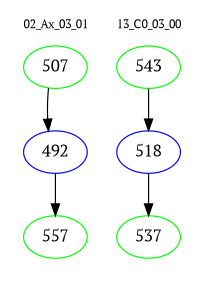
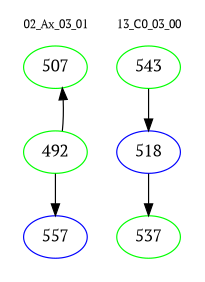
edge "507" -> "492": reversed
node "492": color blue -> green
node "557": color green -> blue
